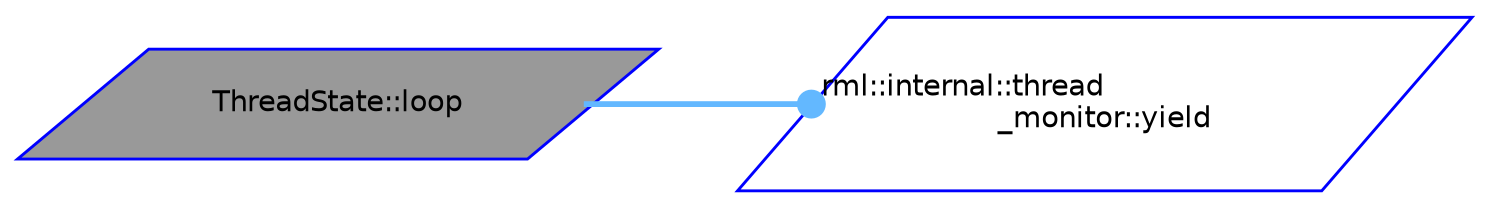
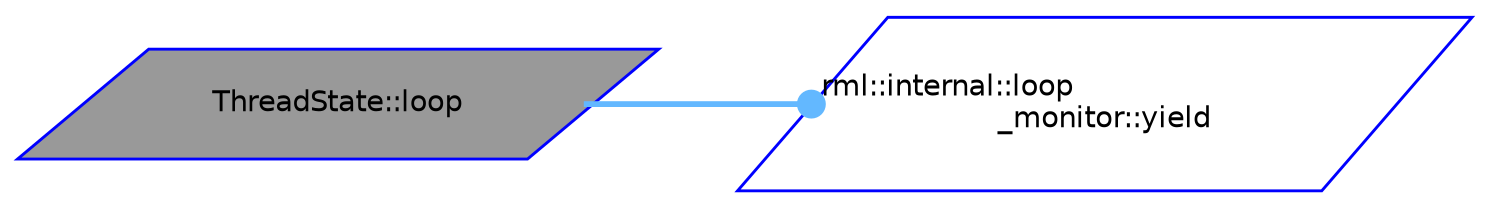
node "rml::internal::thread _monitor::yield": label "rml::internal::thread _monitor::yield" -> "rml::internal::loop _monitor::yield"
